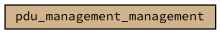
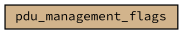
node "pdu_management_management": label "pdu_management_management" -> "pdu_management_flags"
